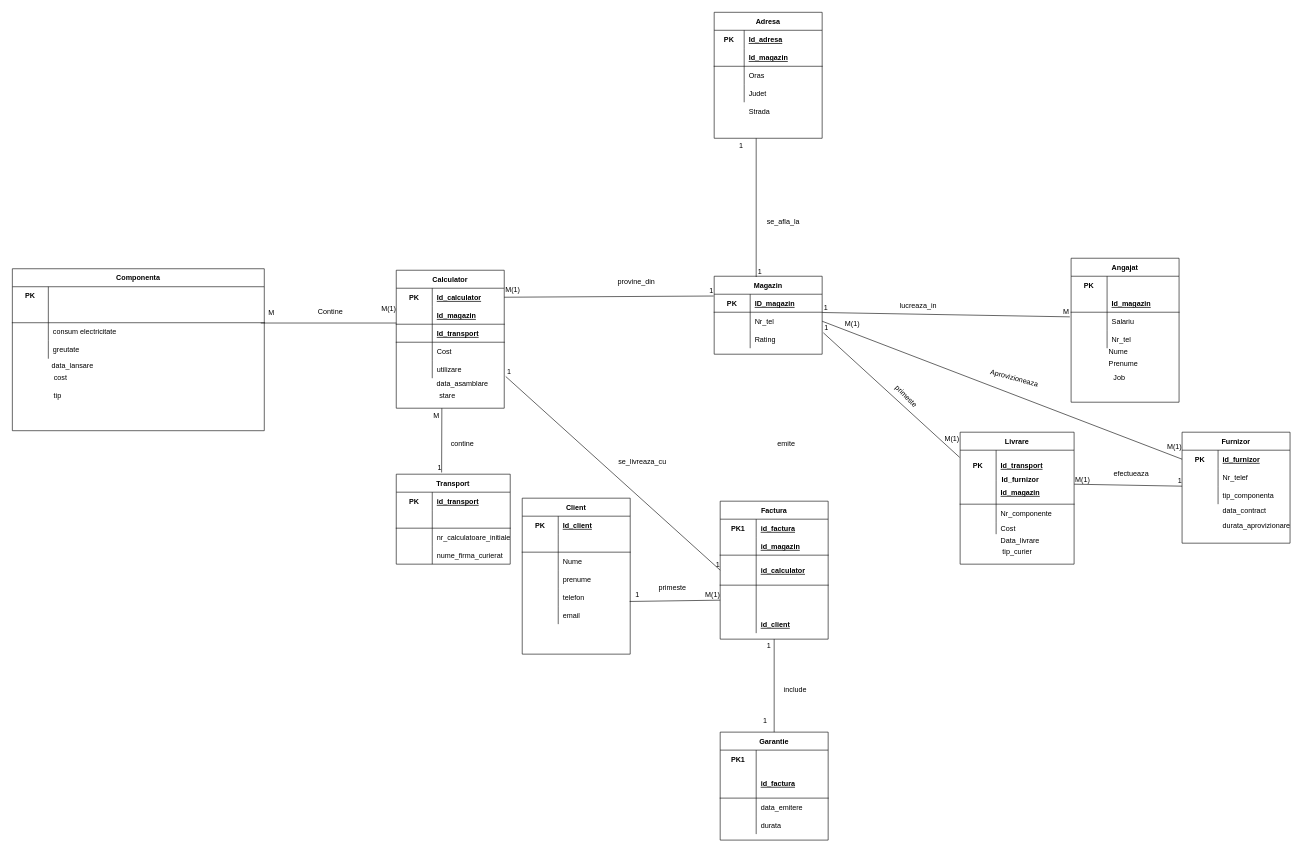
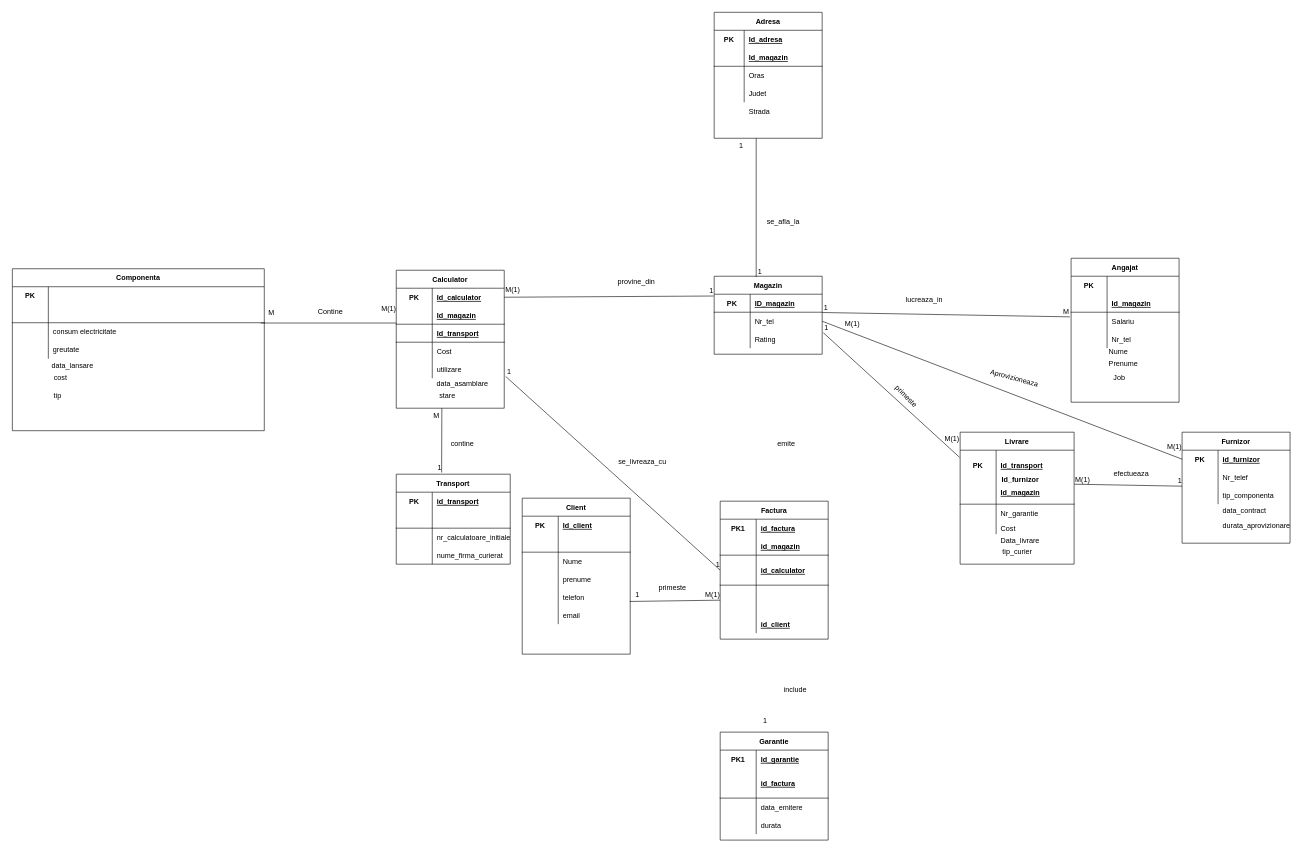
node "lucreaza_in": moved (918, 306) -> (924, 300)
node "Nr_componente": label "Nr_componente" -> "Nr_garantie"
edge "Factura" -- "Garantie": removed, label "1"
node "Id_garantie": added
